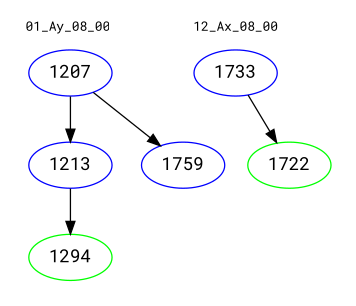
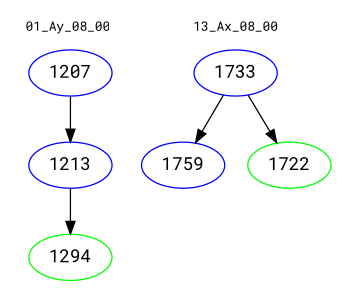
cluster "12_Ax_08_00": label "12_Ax_08_00" -> "13_Ax_08_00"
edge "1207" -> "1759": now "1733" -> "1759"
